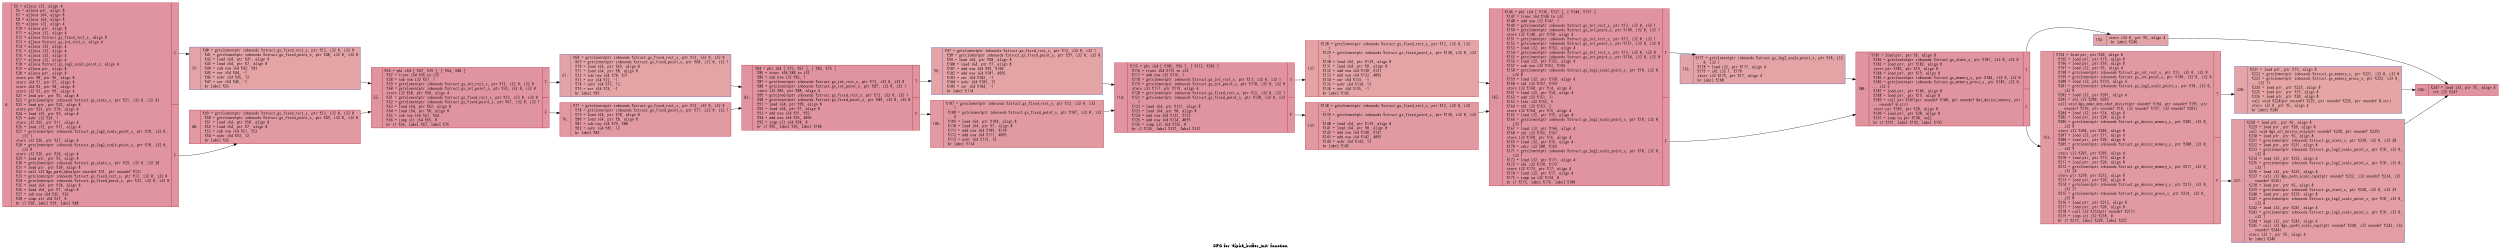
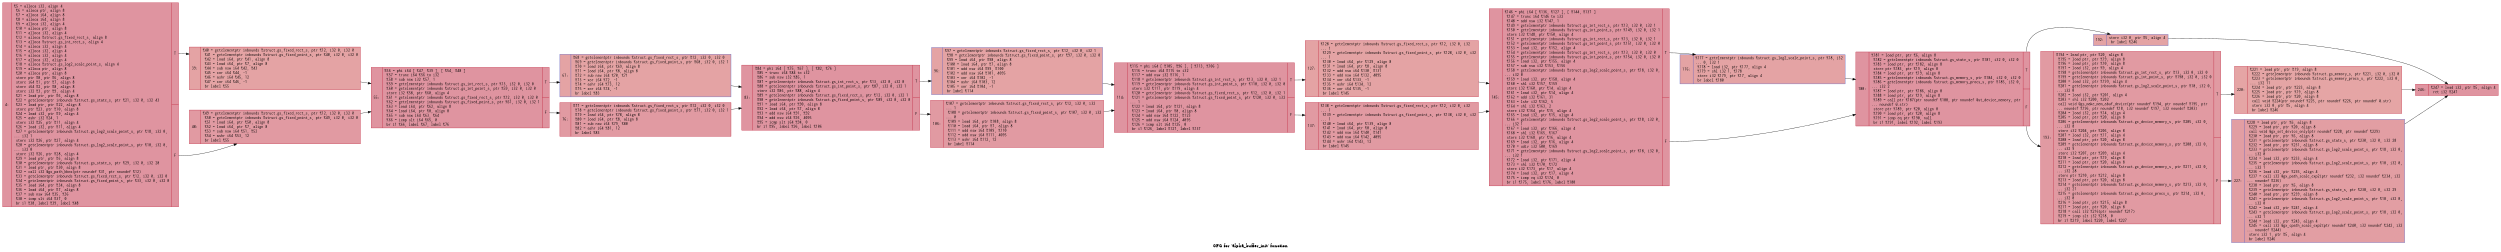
node "39:": color #3d50c3ff -> #b70d28ff
node "220:": color #3d50c3ff -> #b70d28ff
